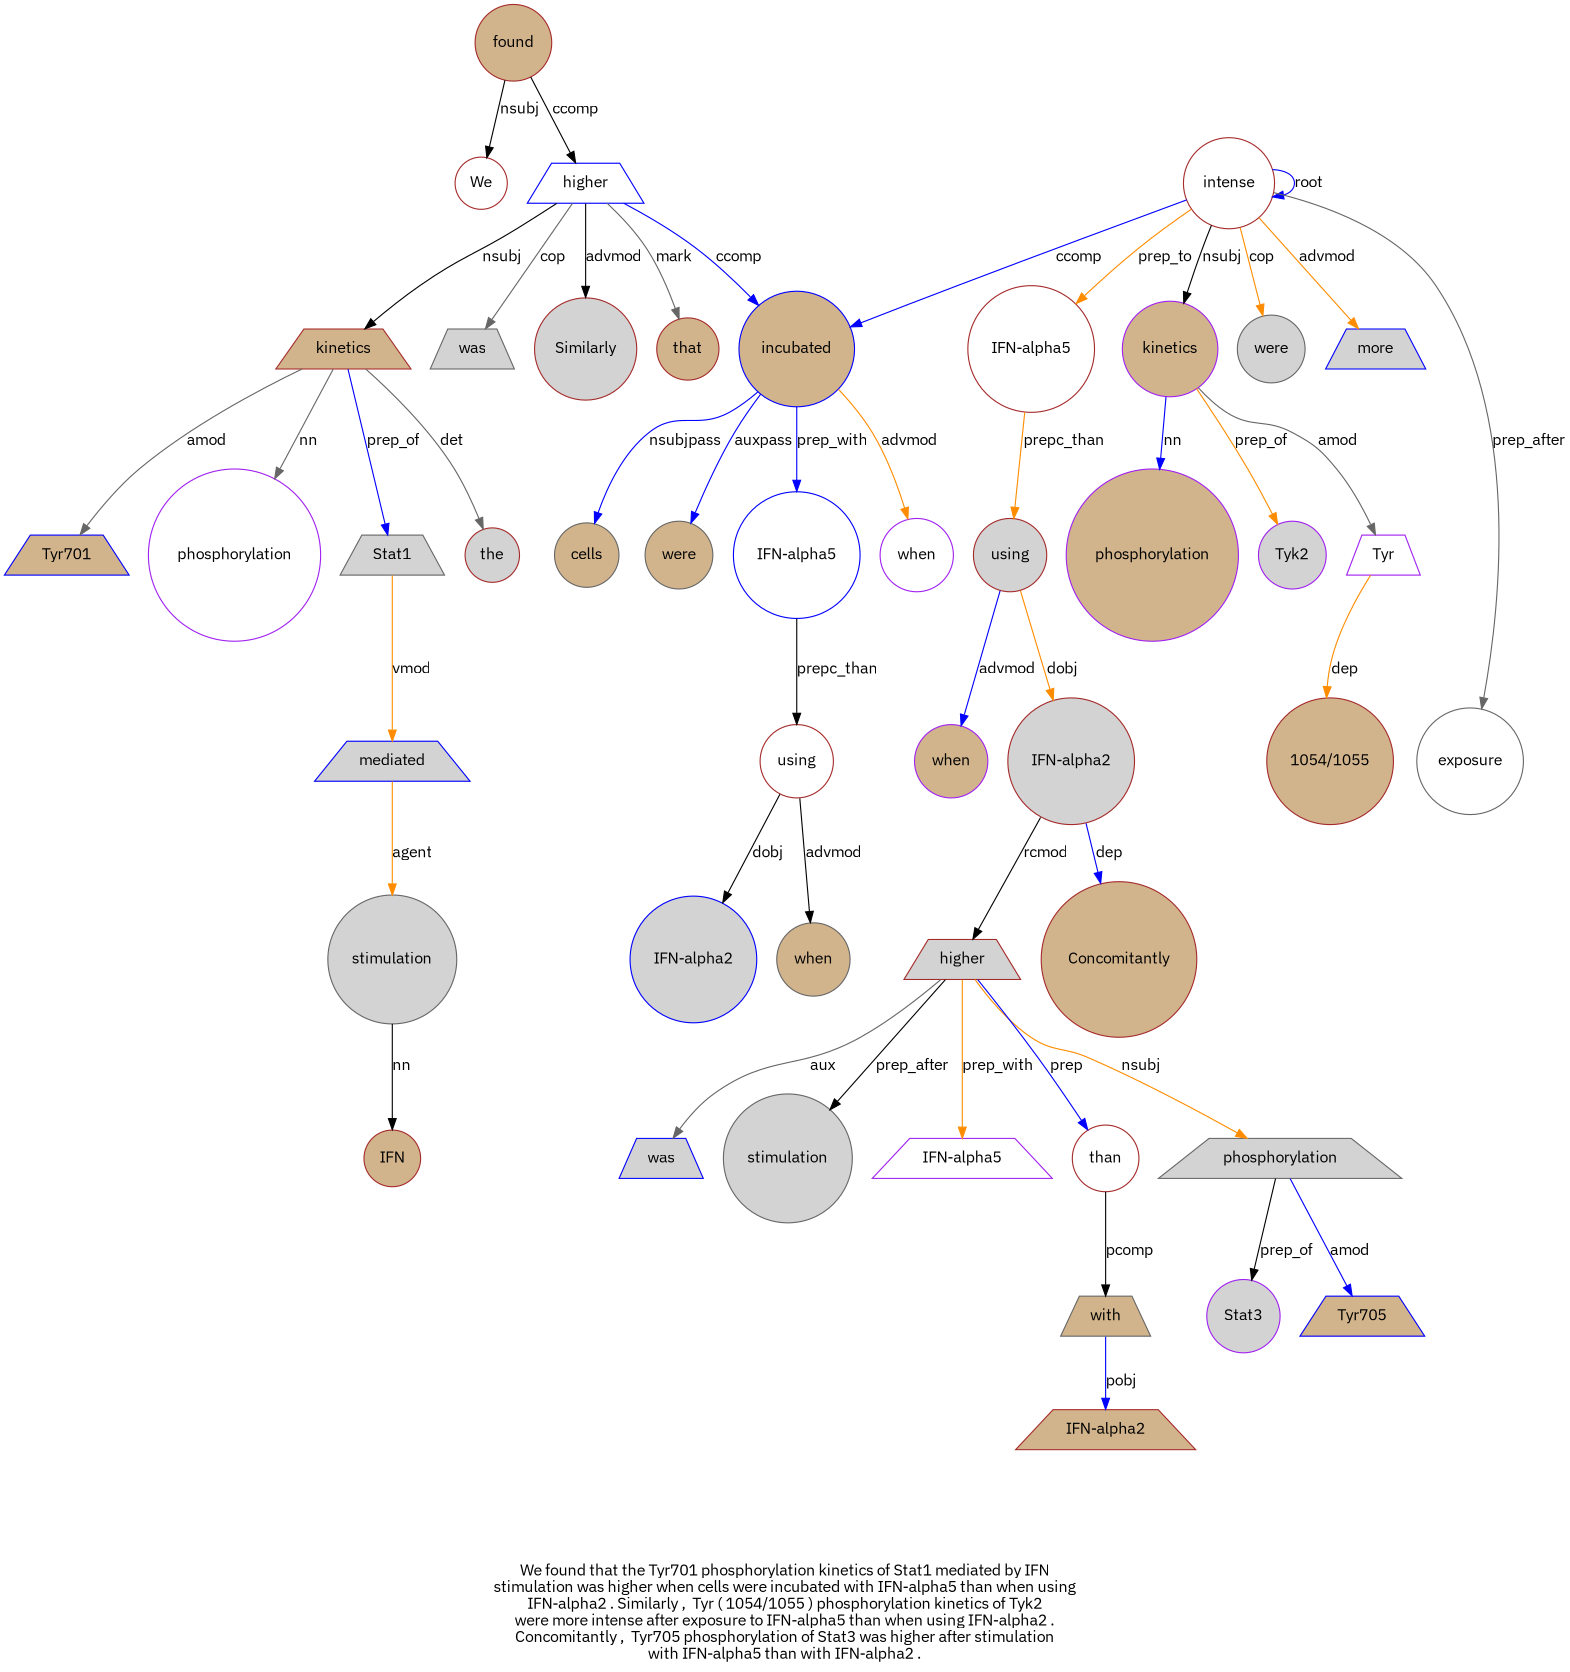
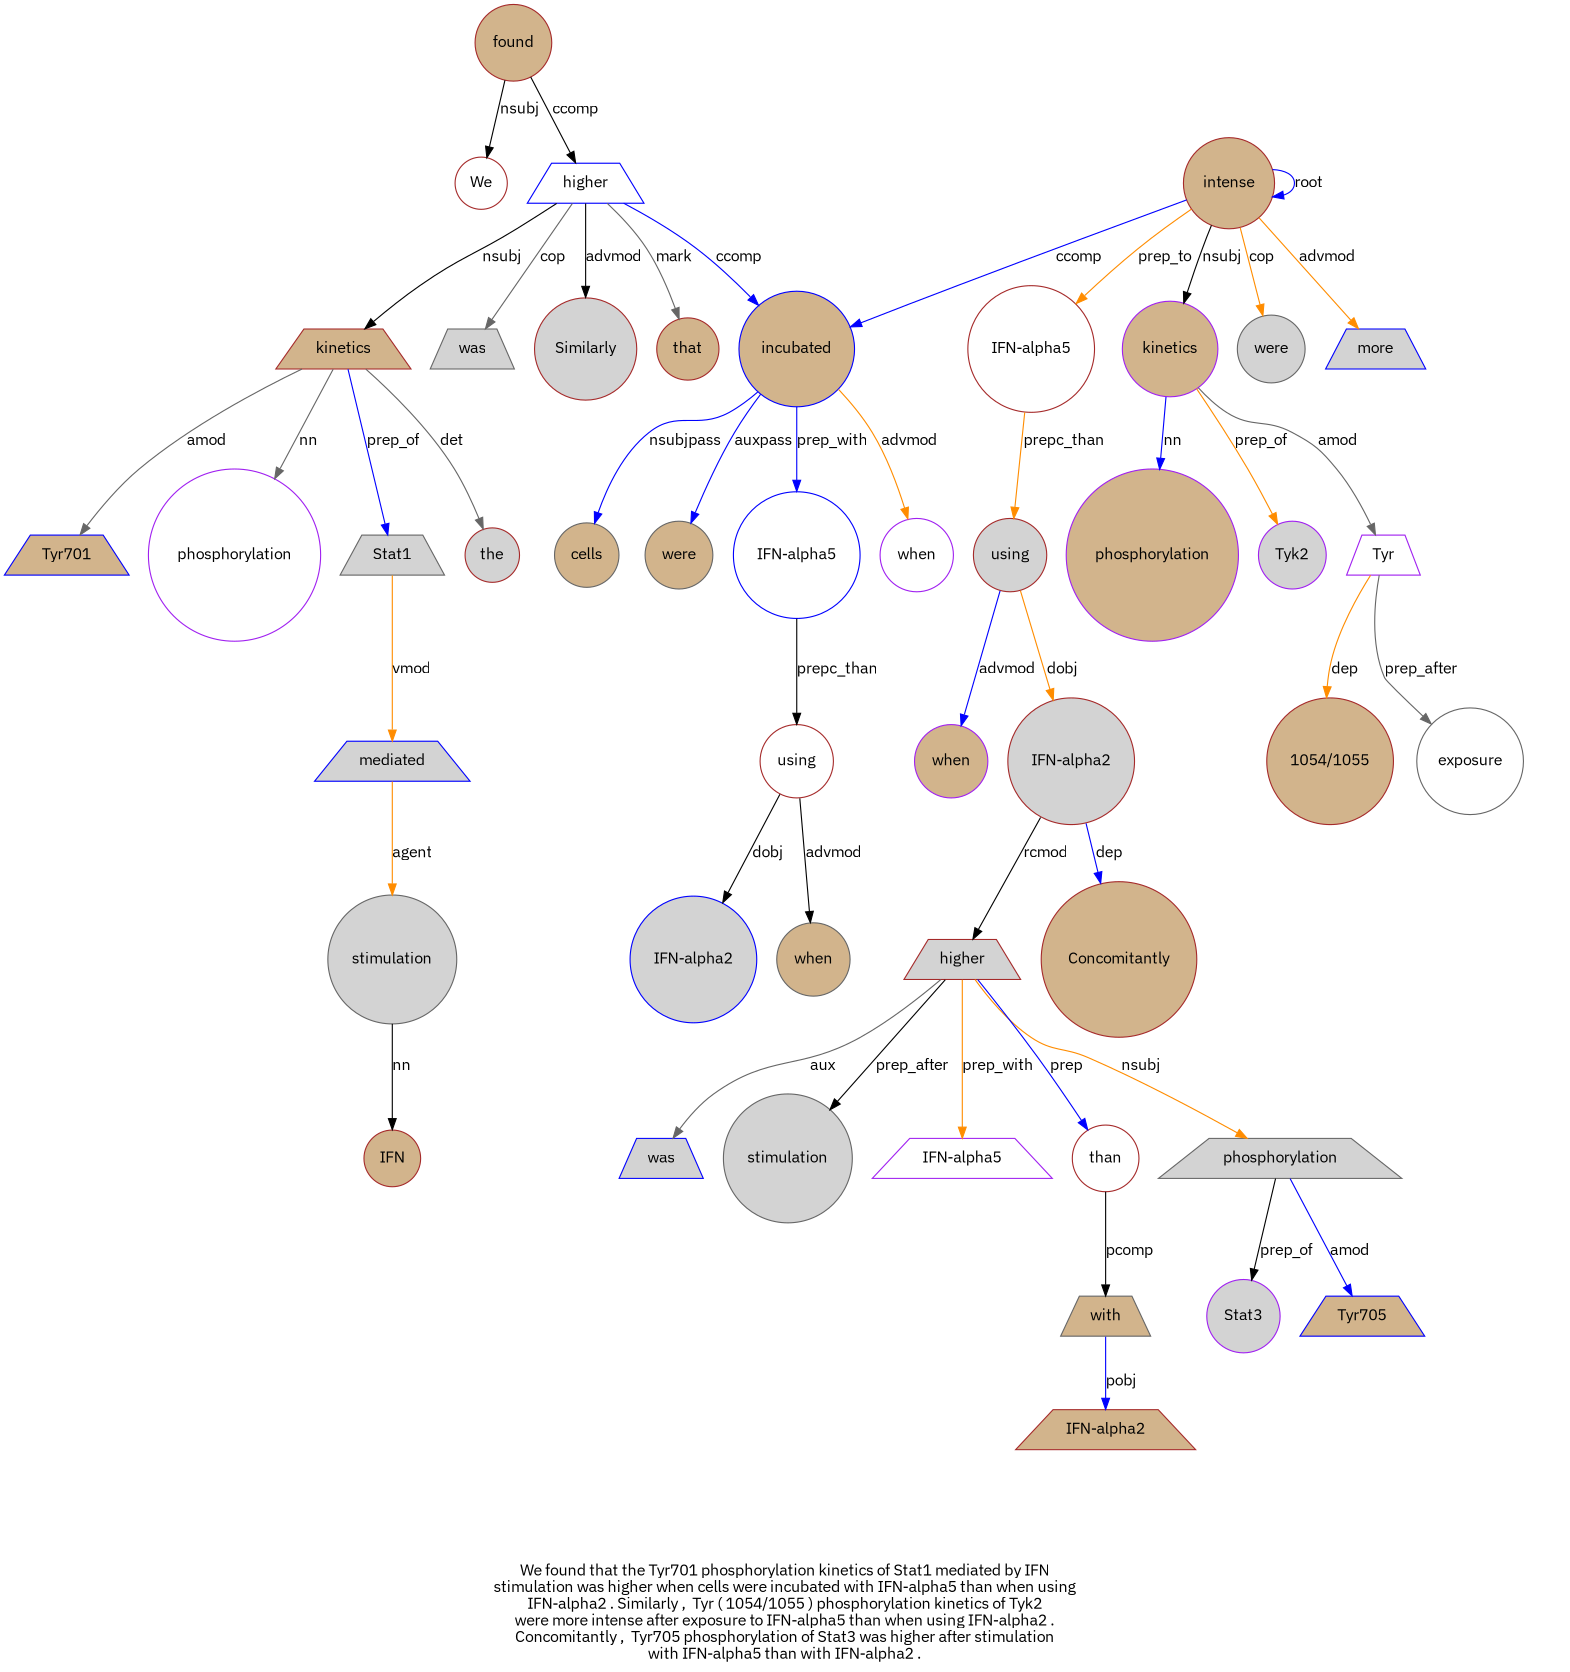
node "intense": fillcolor white -> tan
edge "intense" -> "exposure": now "Tyr" -> "exposure"
